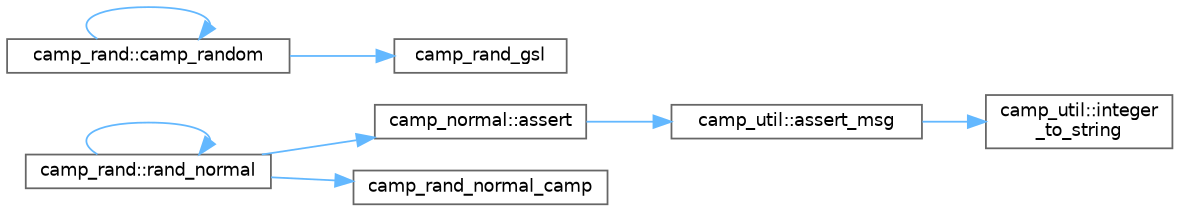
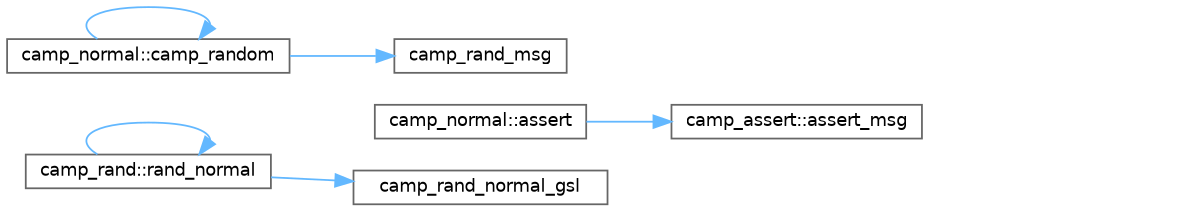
node "camp_rand::camp_random": label "camp_rand::camp_random" -> "camp_normal::camp_random"
node "camp_rand_gsl": label "camp_rand_gsl" -> "camp_rand_msg"
node "camp_util::assert_msg": label "camp_util::assert_msg" -> "camp_assert::assert_msg"
node "camp_util::integer _to_string": removed
edge "camp_rand::rand_normal" -> "camp_normal::assert": removed
node "camp_rand_normal_camp": label "camp_rand_normal_camp" -> "camp_rand_normal_gsl"
